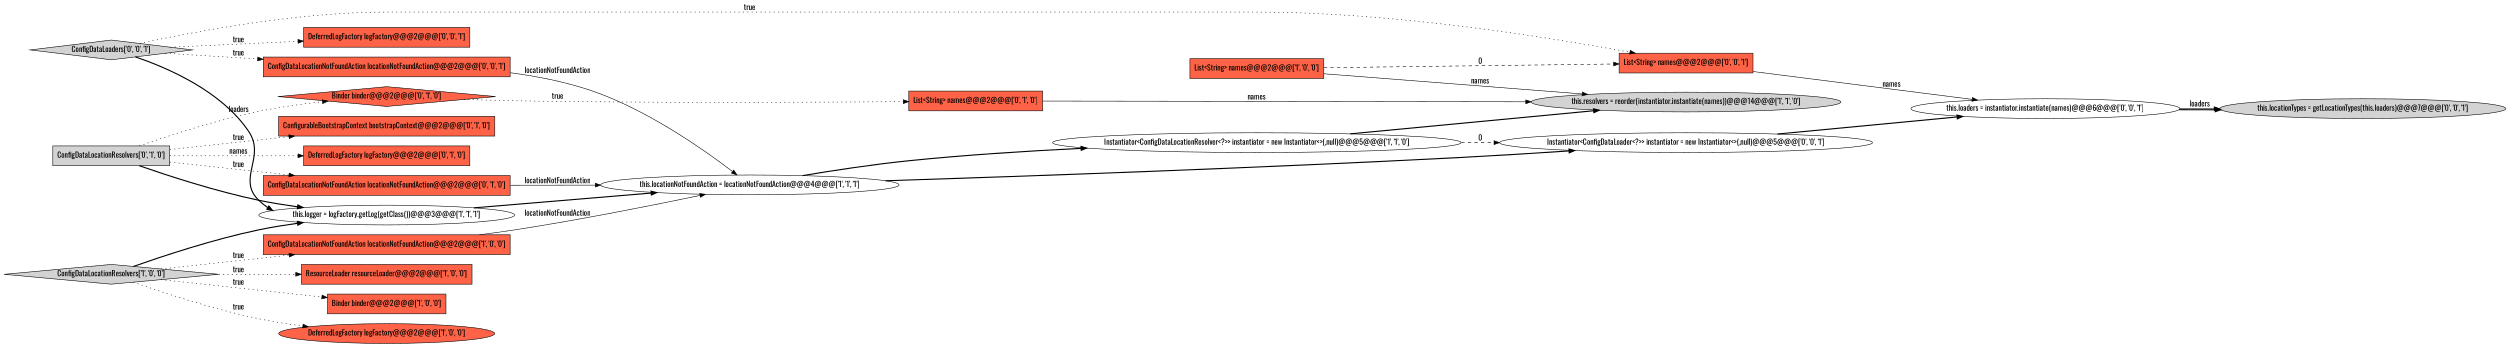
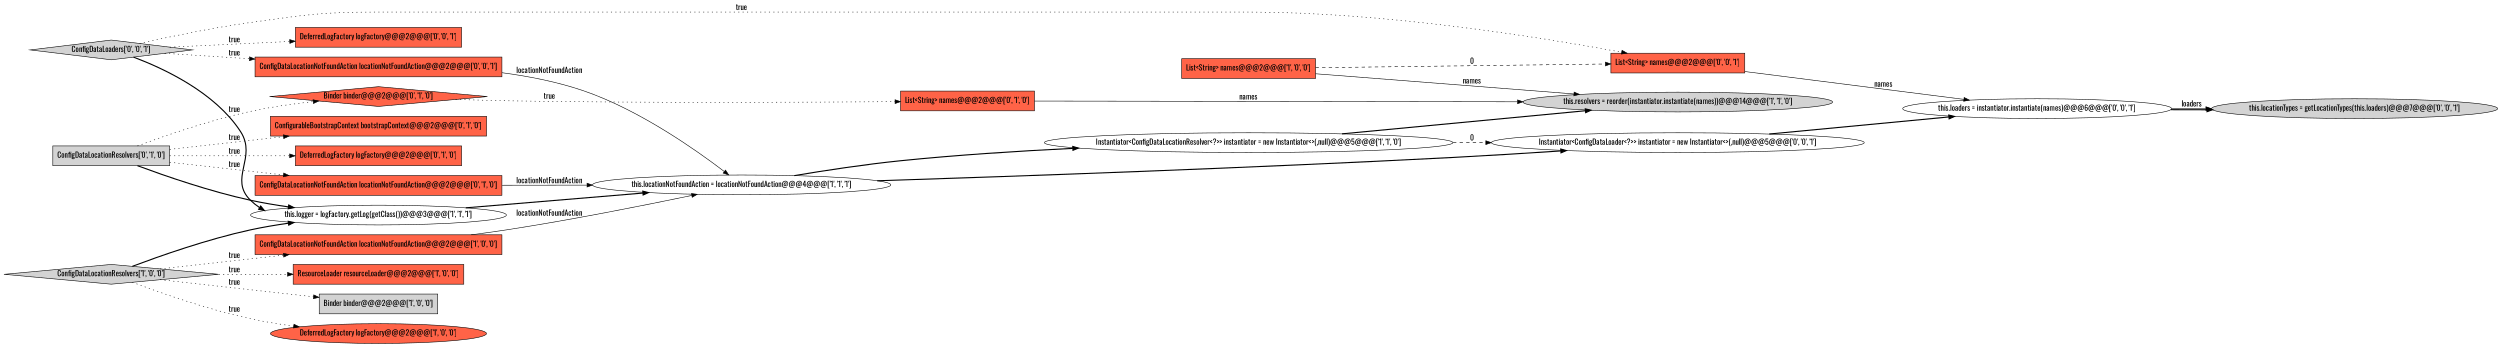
edge "ConfigDataLocationResolvers['0', '1', '0']" -> "Binder binder@@@2@@@['0', '1', '0']": label "loaders" -> "true"
edge "ConfigDataLocationResolvers['0', '1', '0']" -> "DeferredLogFactory logFactory@@@2@@@['0', '1', '0']": label "names" -> "true"
node "Binder binder@@@2@@@['1', '0', '0']": fillcolor tomato -> lightgray
